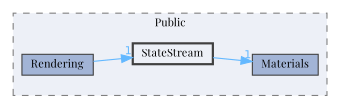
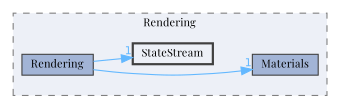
cluster "Public": label "Public" -> "Rendering"
edge "StateStream" -> "Materials": now "Rendering" -> "Materials"
